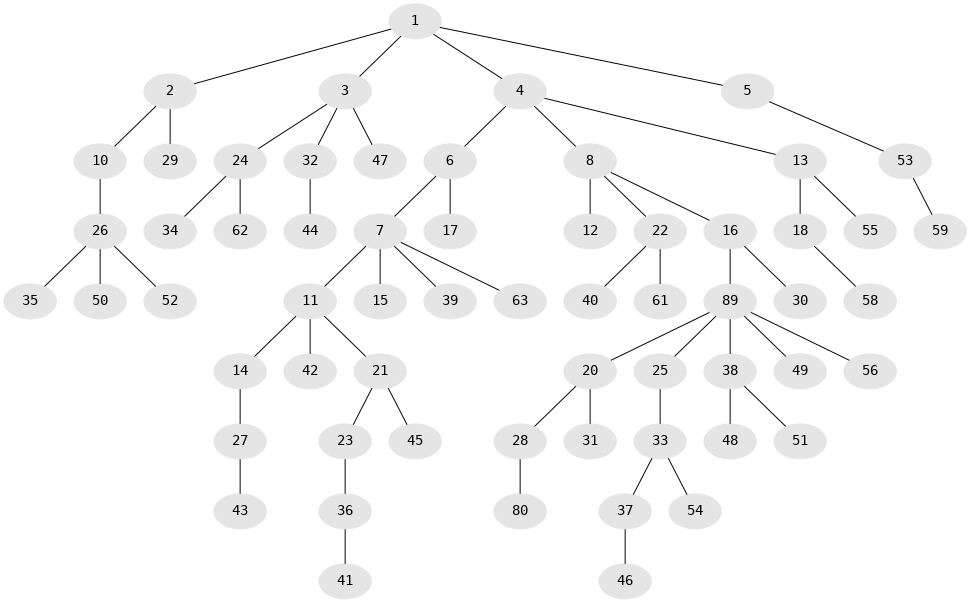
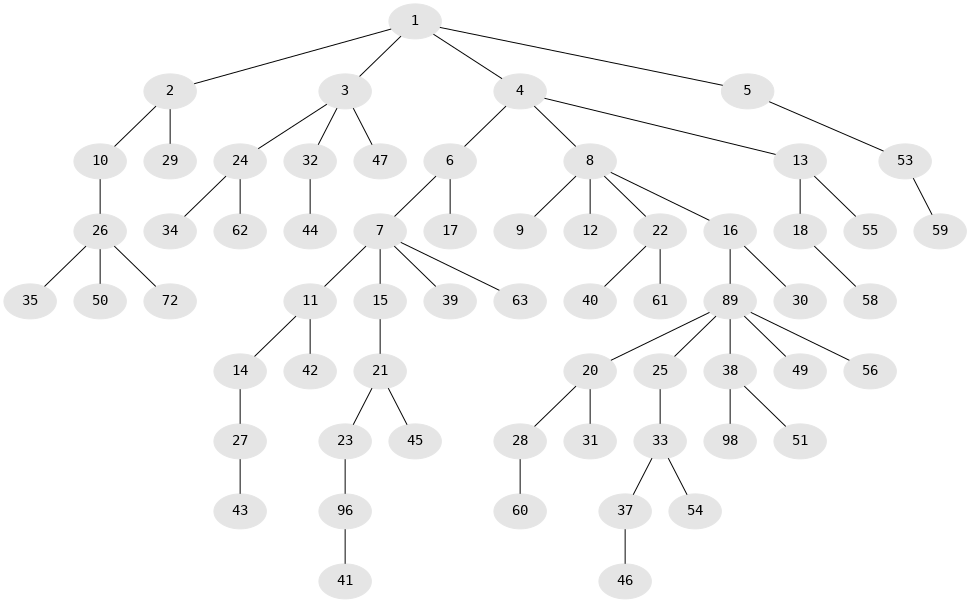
node "9": added
node "52": label "52" -> "72"
edge "11" -- "21": now "15" -- "21"
node "48": label "48" -> "98"
node "36": label "36" -> "96"
node "80": label "80" -> "60"
